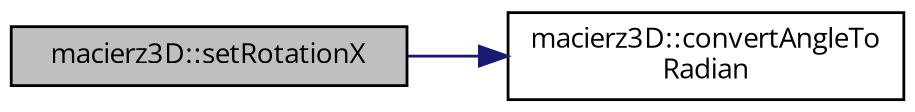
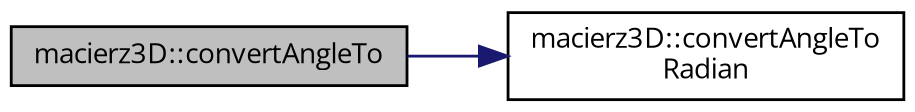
node "macierz3D::setRotationX": label "macierz3D::setRotationX" -> "macierz3D::convertAngleTo"
